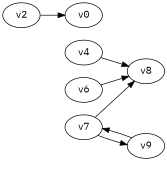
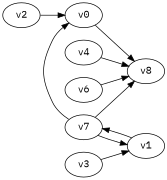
edge "v0" -> "v8": added
edge "v7" -> "v0": added
node "v9": label "v9" -> "v1"
node "v3": added
